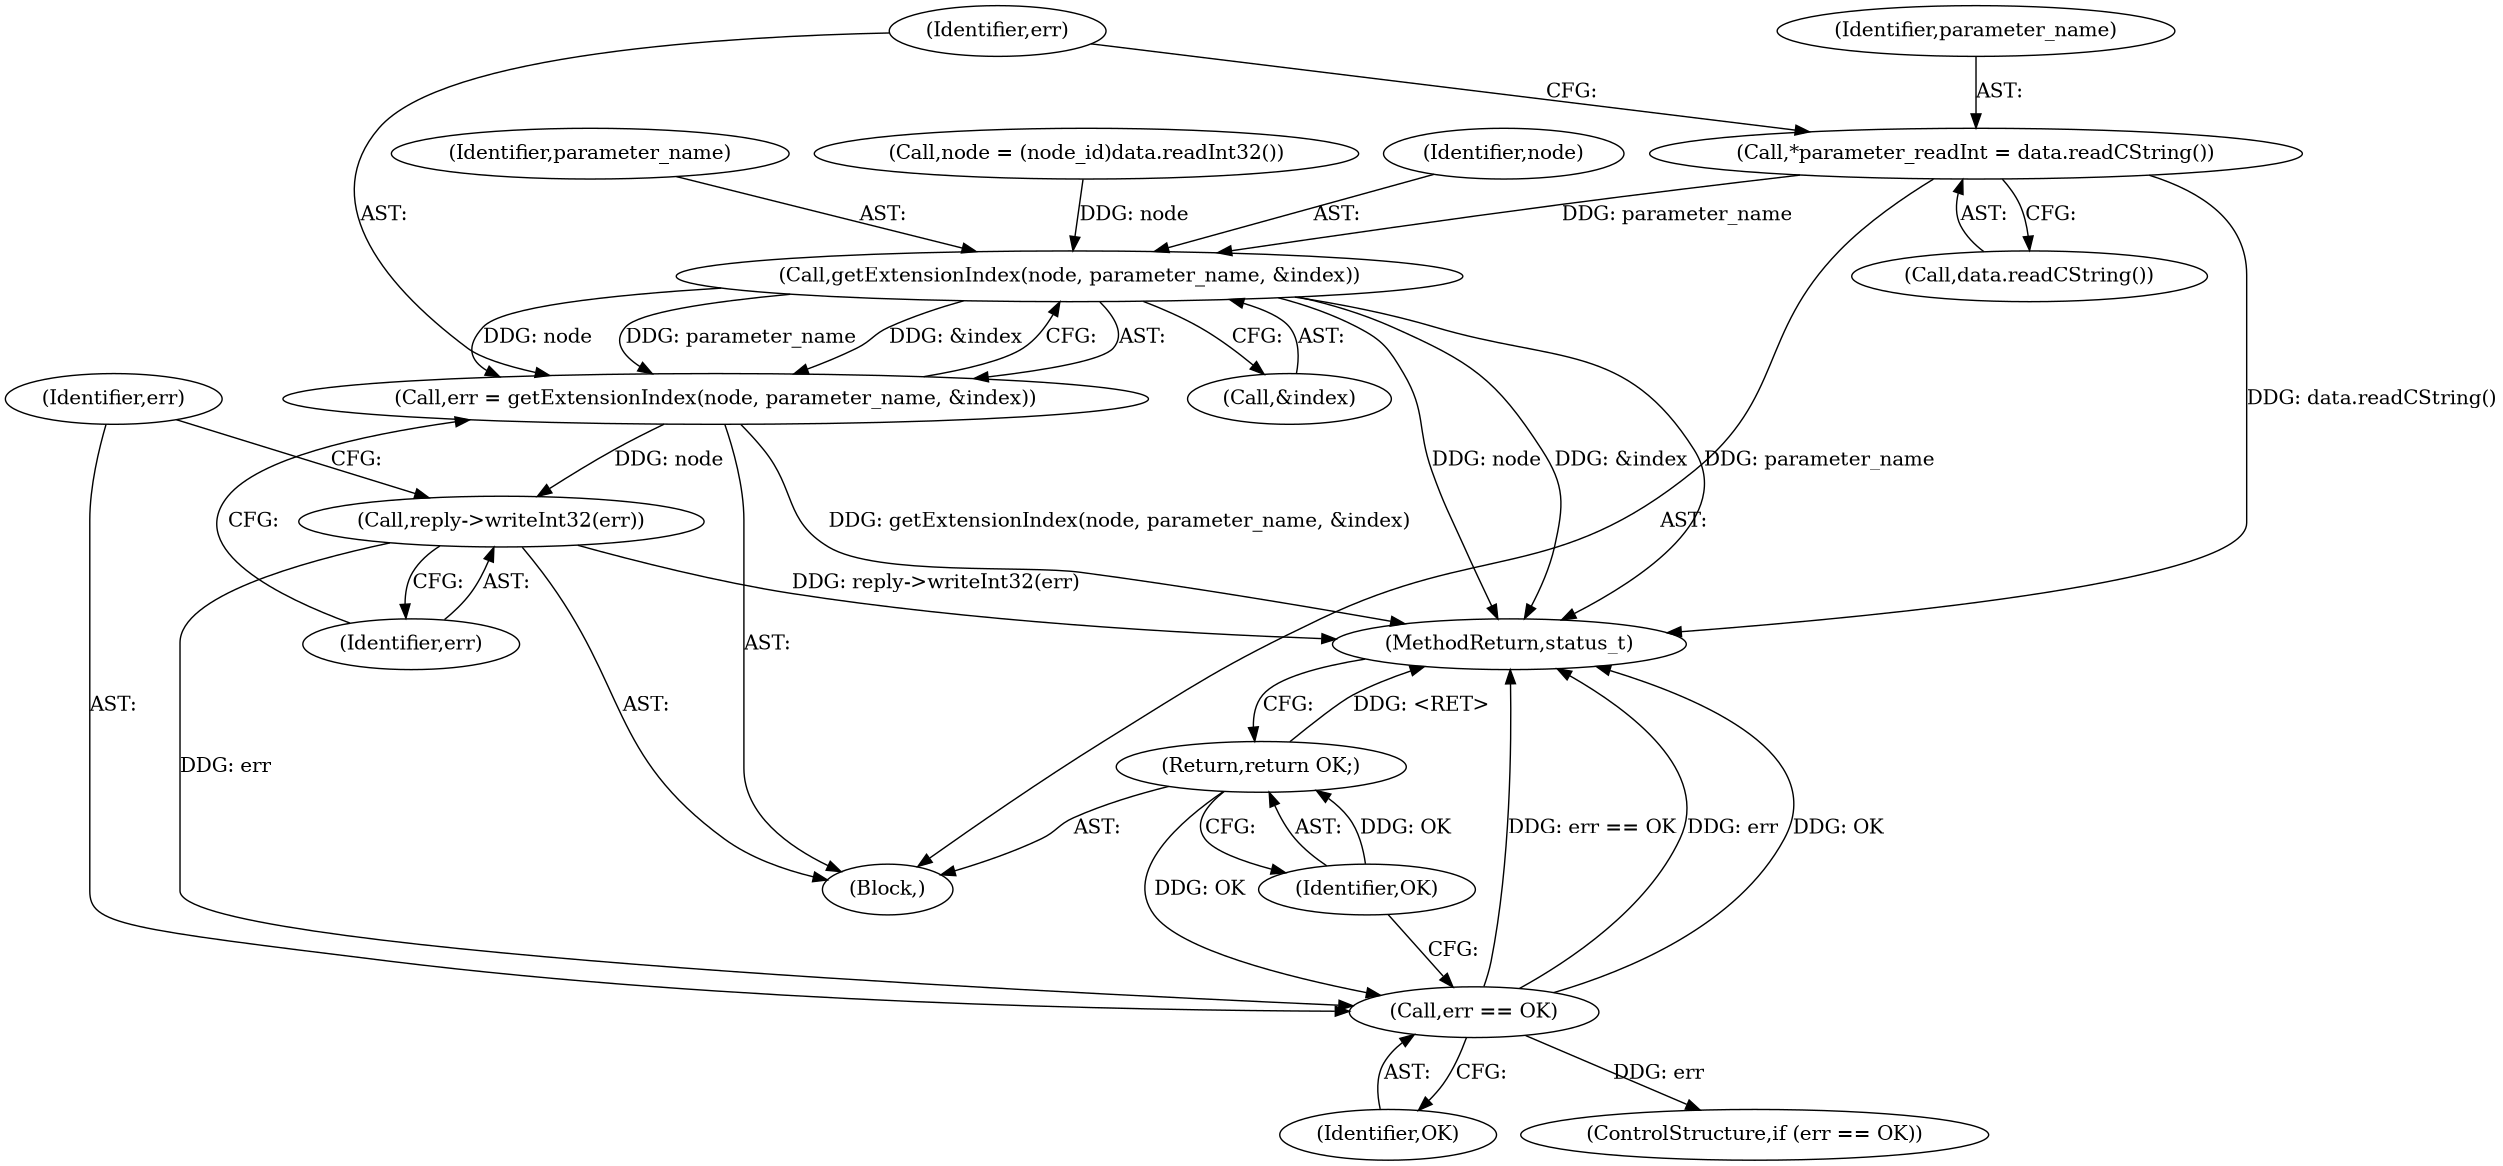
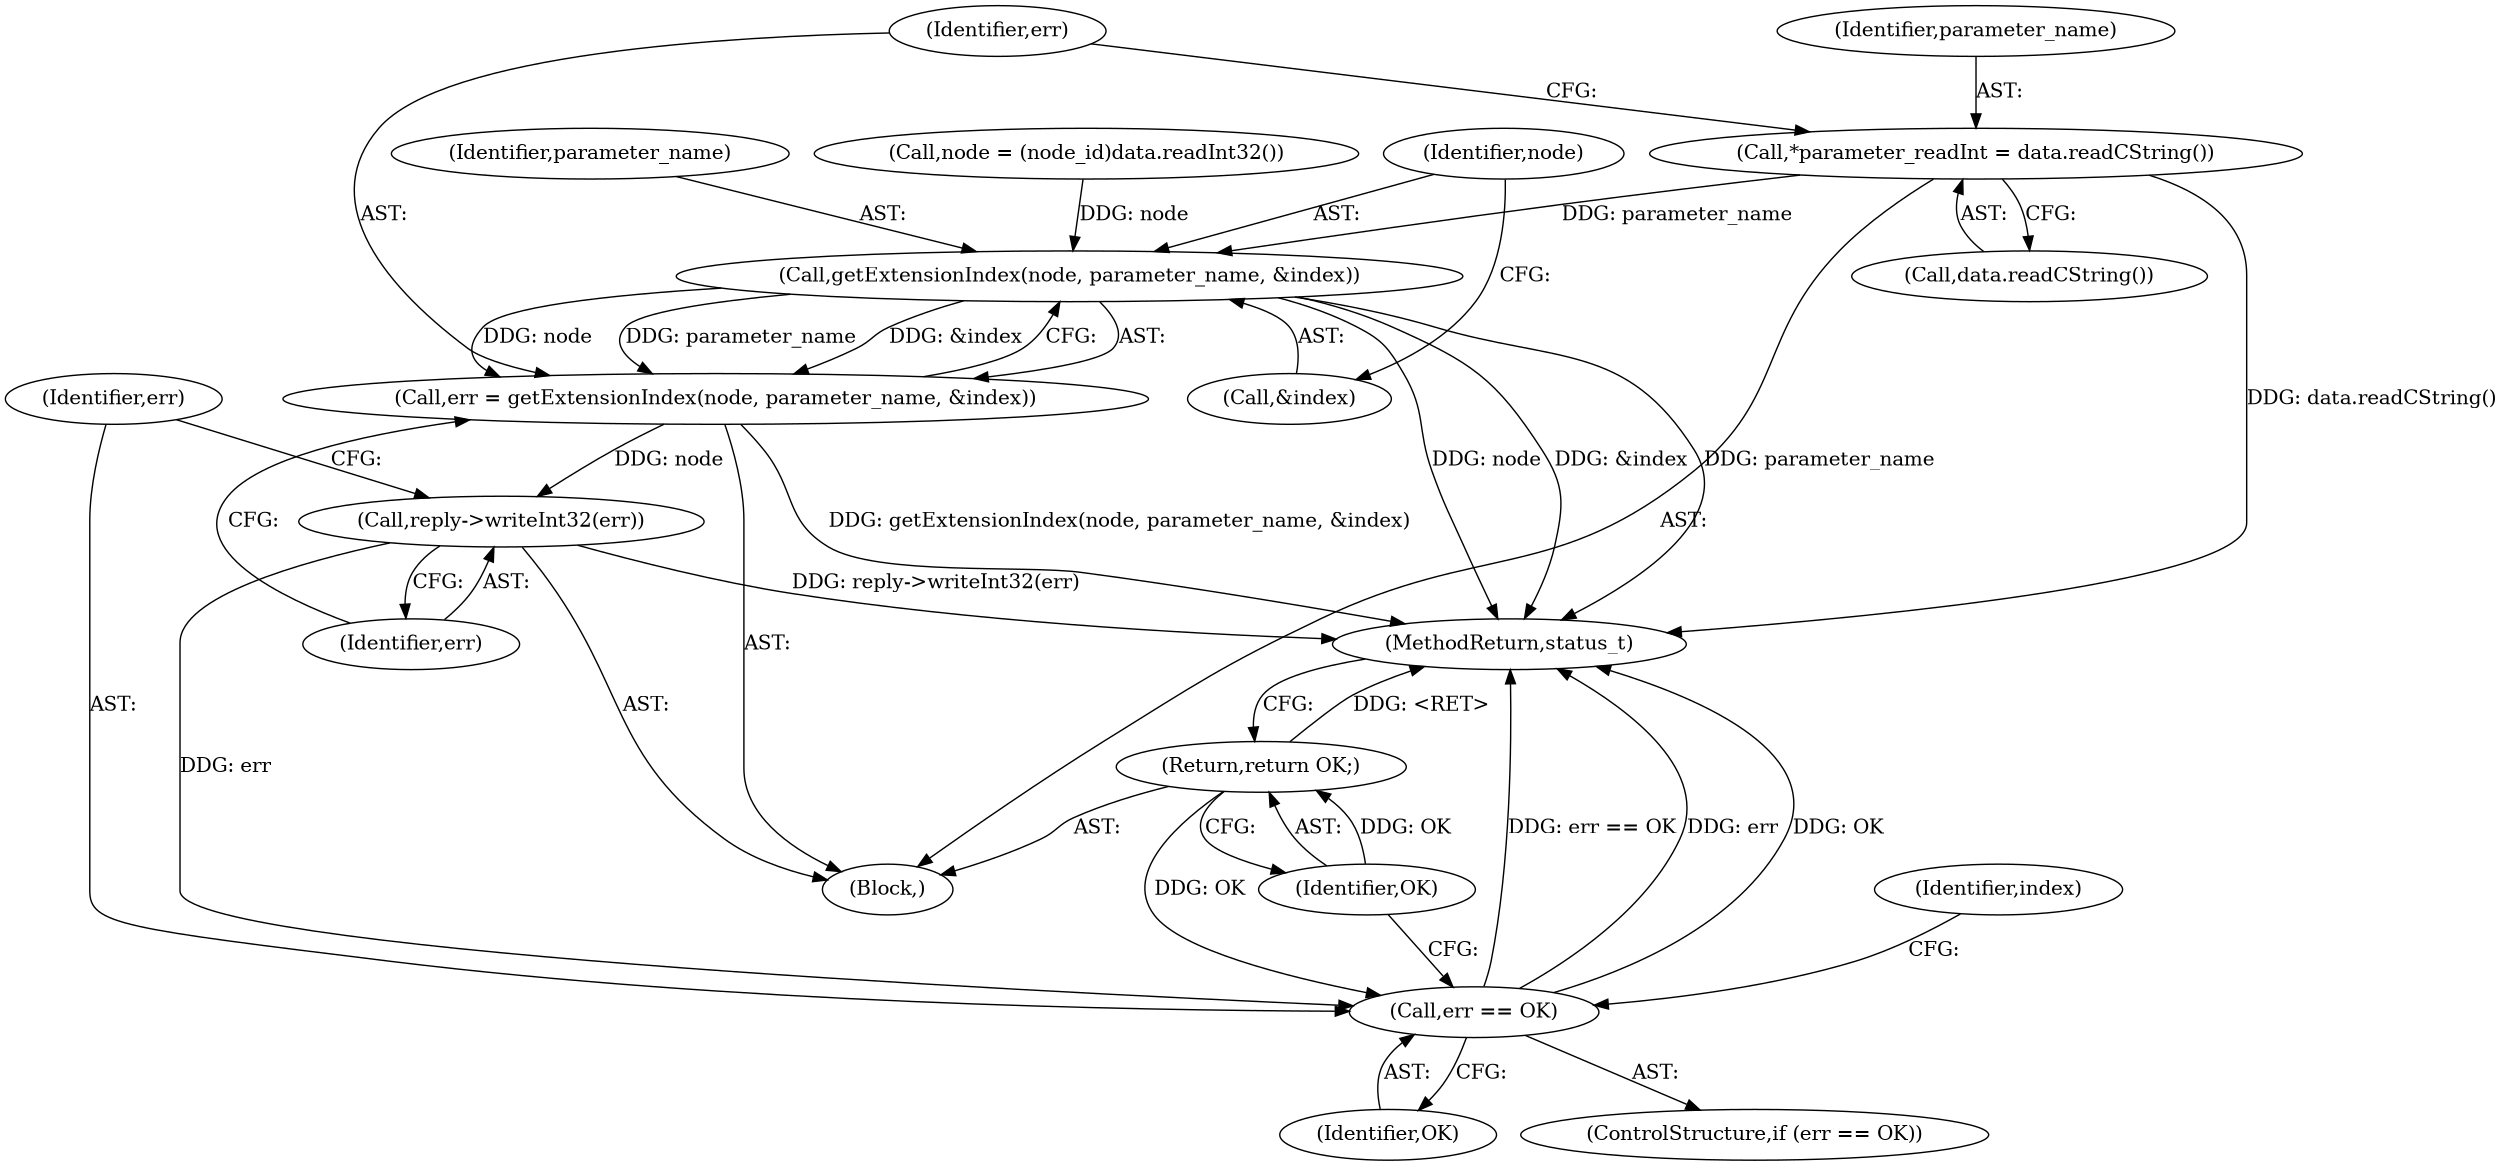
edge "(Call,getExtensionIndex(node, parameter_name, &index))" -> "(Call,&index)": now "(Identifier,node)" -> "(Call,&index)"
node "(Identifier,index)": added
edge "(Call,err == OK)" -> "(ControlStructure,if (err == OK))": label "DDG: err" -> "AST: "
